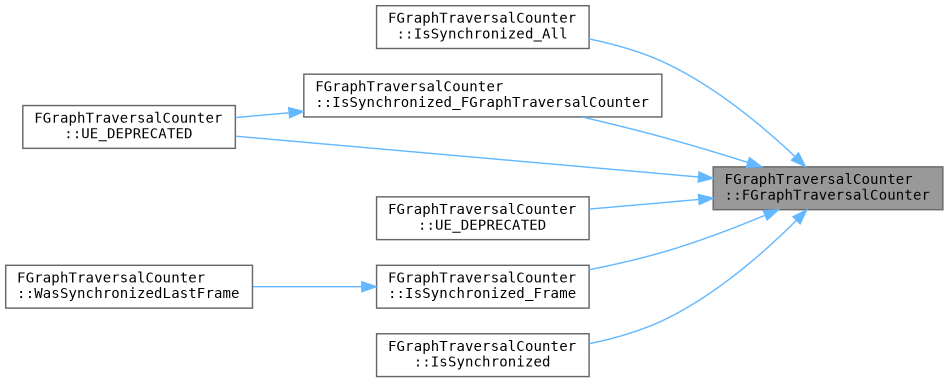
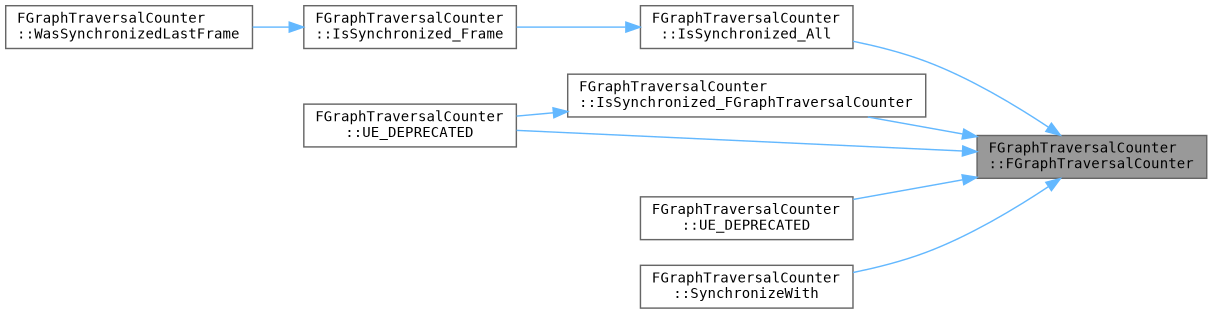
edge "FGraphTraversalCounter ::IsSynchronized_Frame" -> "FGraphTraversalCounter ::FGraphTraversalCounter": now "FGraphTraversalCounter ::IsSynchronized_Frame" -> "FGraphTraversalCounter ::IsSynchronized_All"
node "FGraphTraversalCounter ::IsSynchronized": label "FGraphTraversalCounter ::IsSynchronized" -> "FGraphTraversalCounter ::SynchronizeWith"
